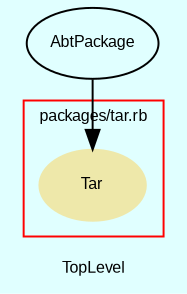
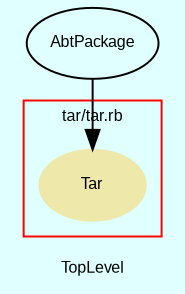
cluster "packages/tar.rb": label "packages/tar.rb" -> "tar/tar.rb"
